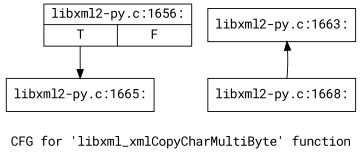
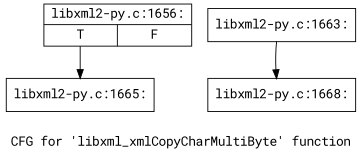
edge "libxml2-py.c:1668:" -> "libxml2-py.c:1663:": reversed
